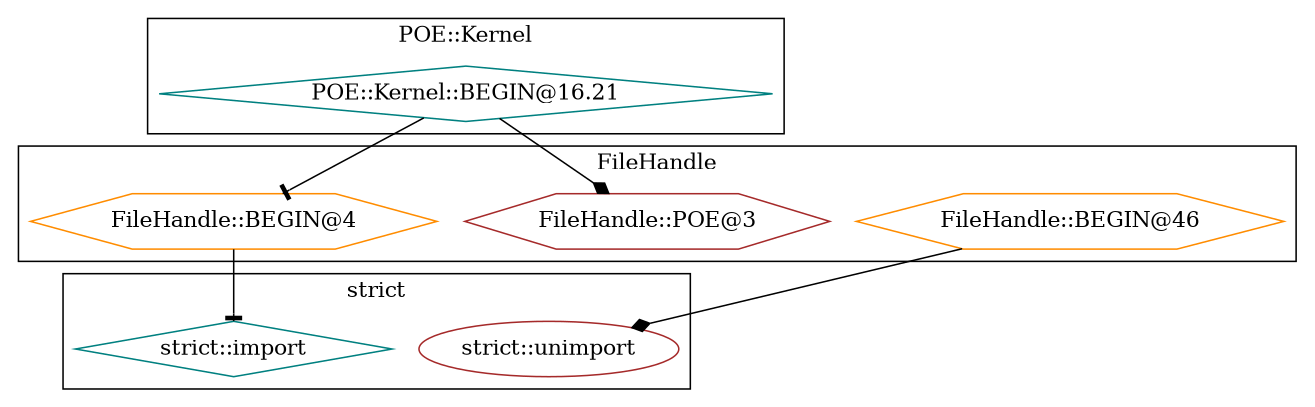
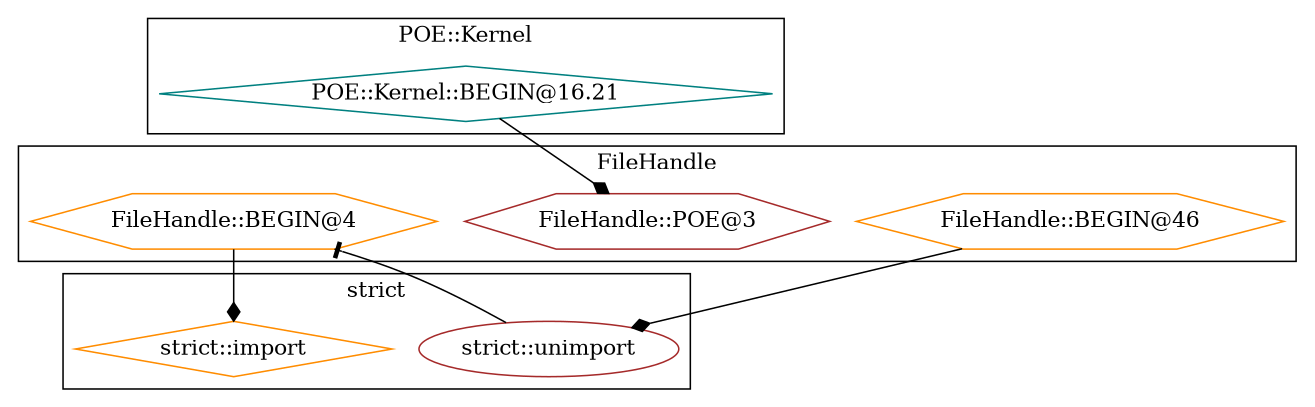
edge "POE::Kernel::BEGIN@16.21" -> "FileHandle::BEGIN@4": now "strict::unimport" -> "FileHandle::BEGIN@4"
edge "FileHandle::BEGIN@4" -> "strict::import": arrowhead tee -> diamond
node "strict::import": color teal -> darkorange
